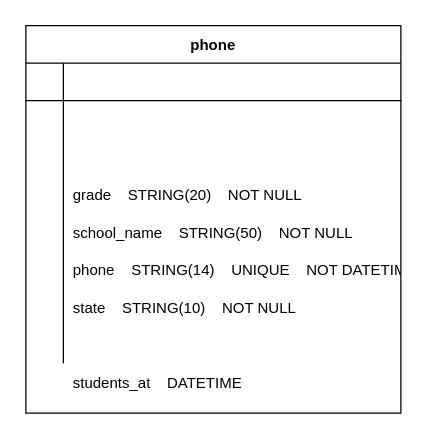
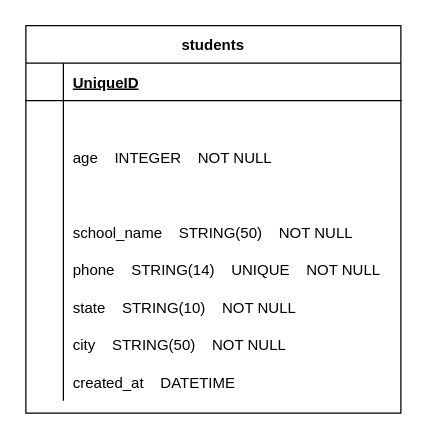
node "phone": label "phone" -> "students"
node "UniqueID": added
node "age INTEGER NOT NULL": added
node "grade STRING(20) NOT NULL": removed
node "phone STRING(14) UNIQUE NOT DATETIME": label "phone STRING(14) UNIQUE NOT DATETIME" -> "phone STRING(14) UNIQUE NOT NULL"
node "city STRING(50) NOT NULL": added
node "students_at DATETIME": label "students_at DATETIME" -> "created_at DATETIME"
